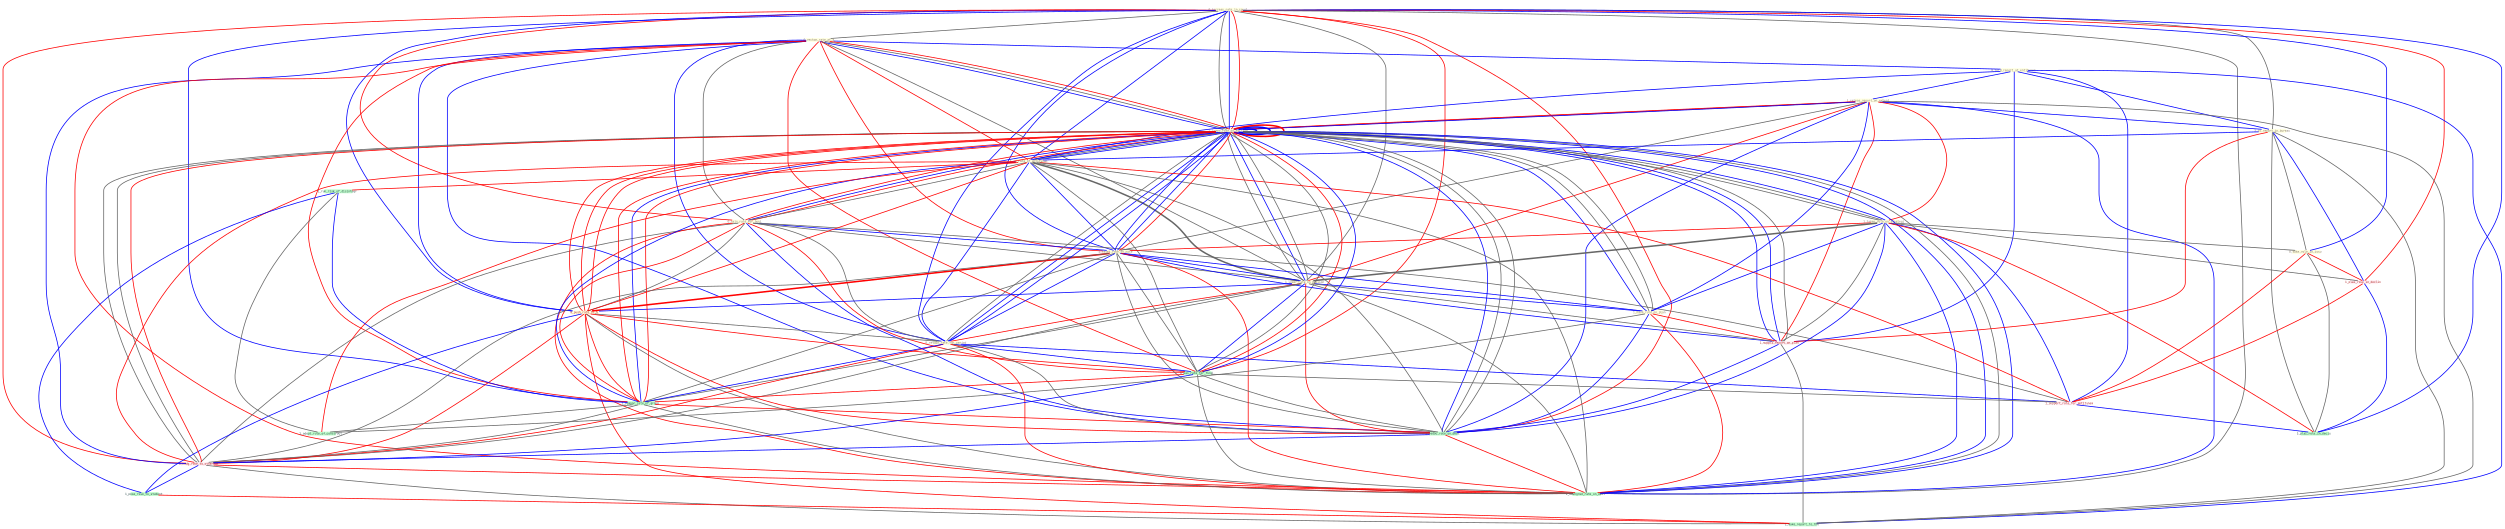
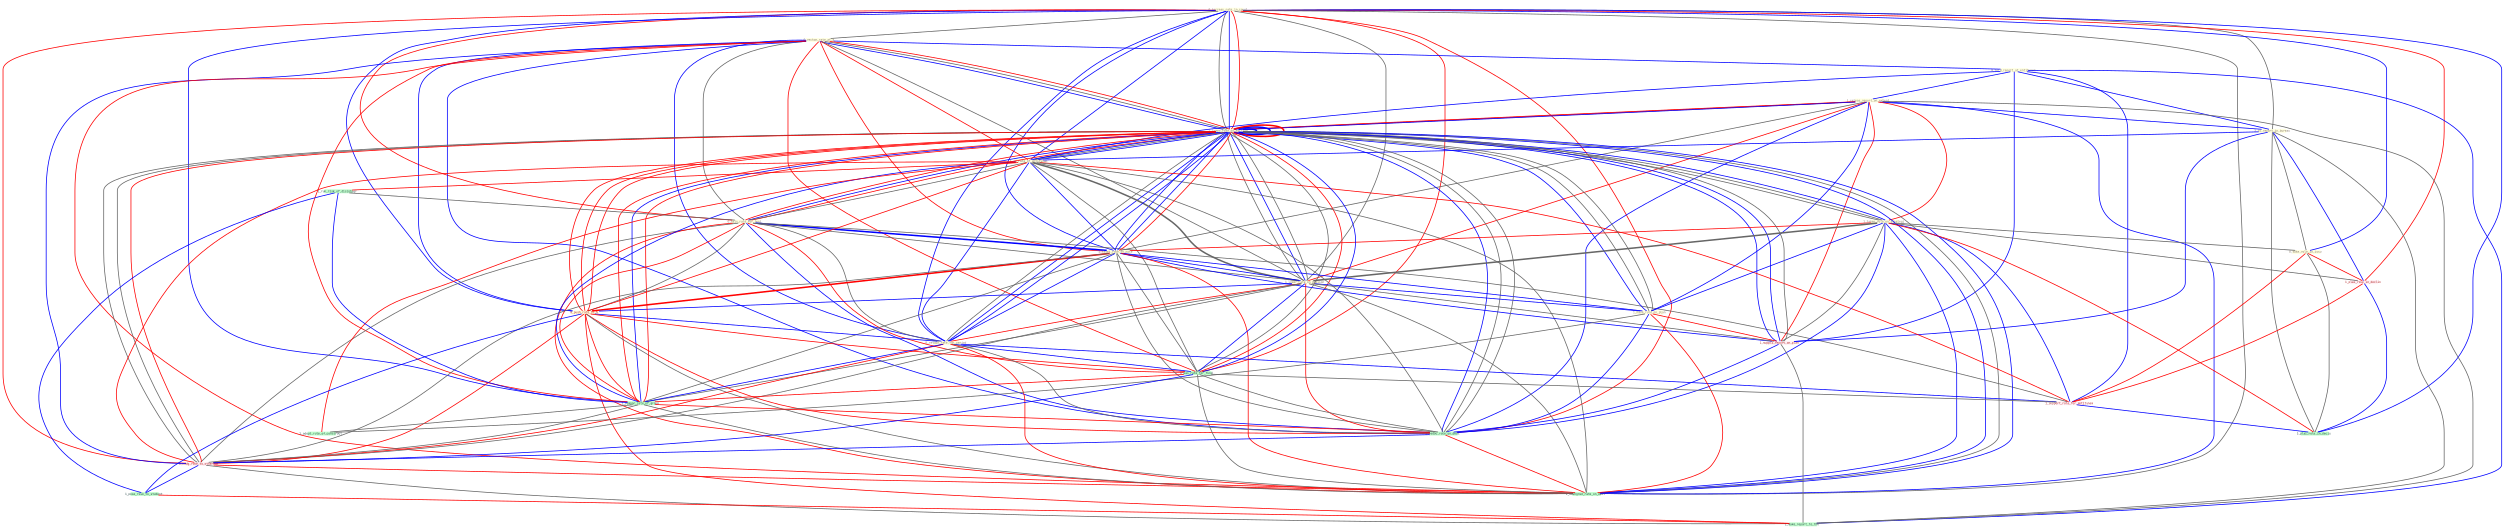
edge "0_rais_rate_for_busi" -- "1_reset_rate_on_note": style solid -> bold
edge "2_is_report_in_bureau" -- "1_suppli_report_on_plan": color red -> blue
edge "1_run_risk_of_disintegr" -- "1_adopt_rule_of_construct": now "1_run_risk_of_disintegr" -- "0_rais_rate_for_busi"
edge "0_push_rate_to_%" -- "0_retain_rate_for_period": color gray40 -> blue
